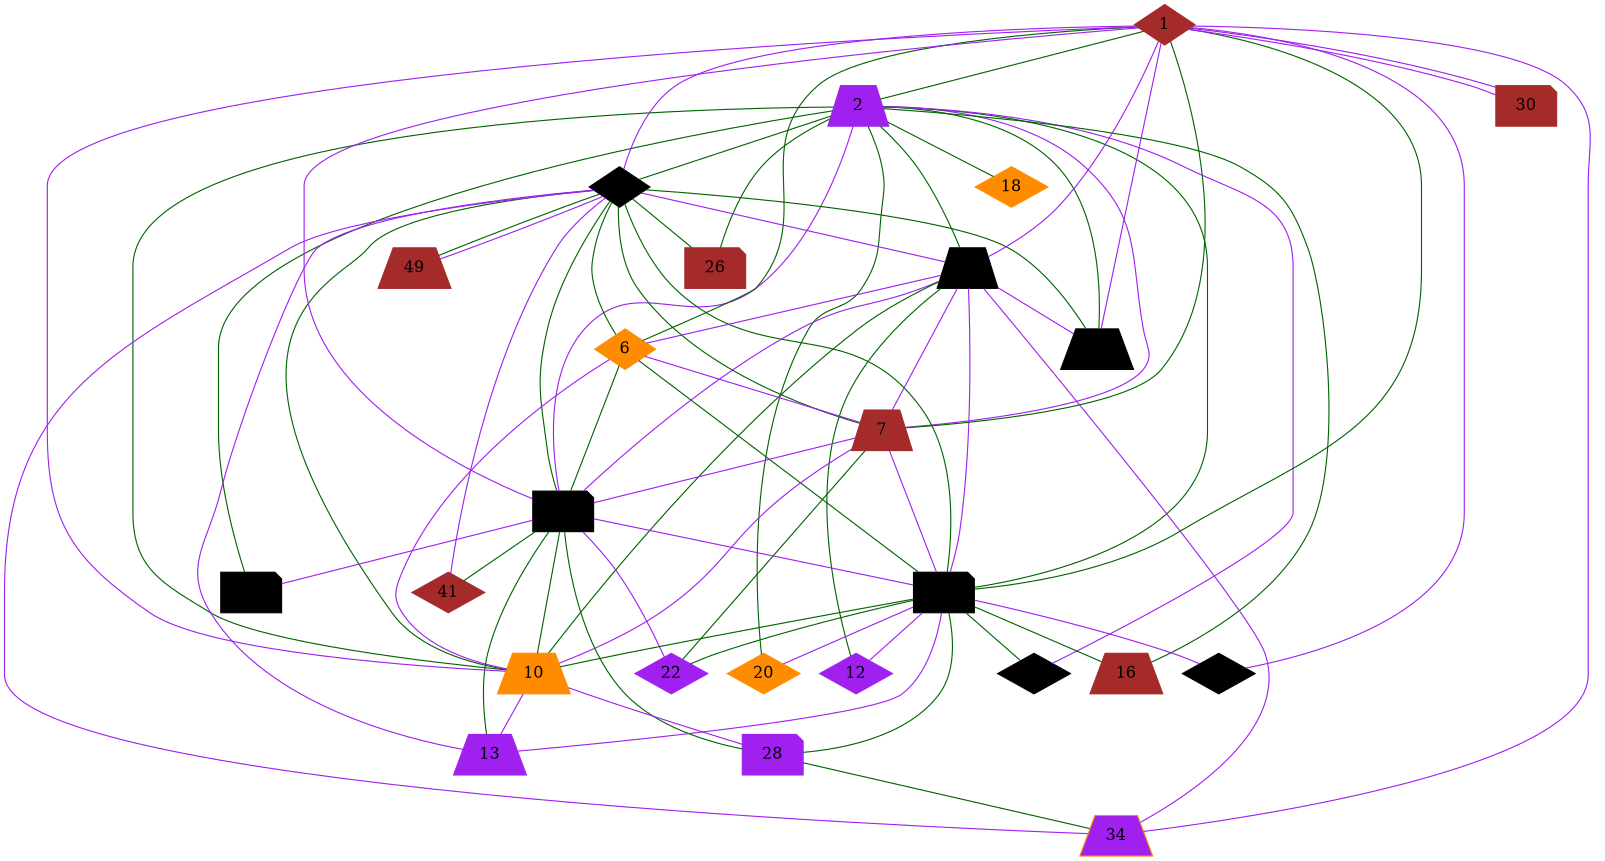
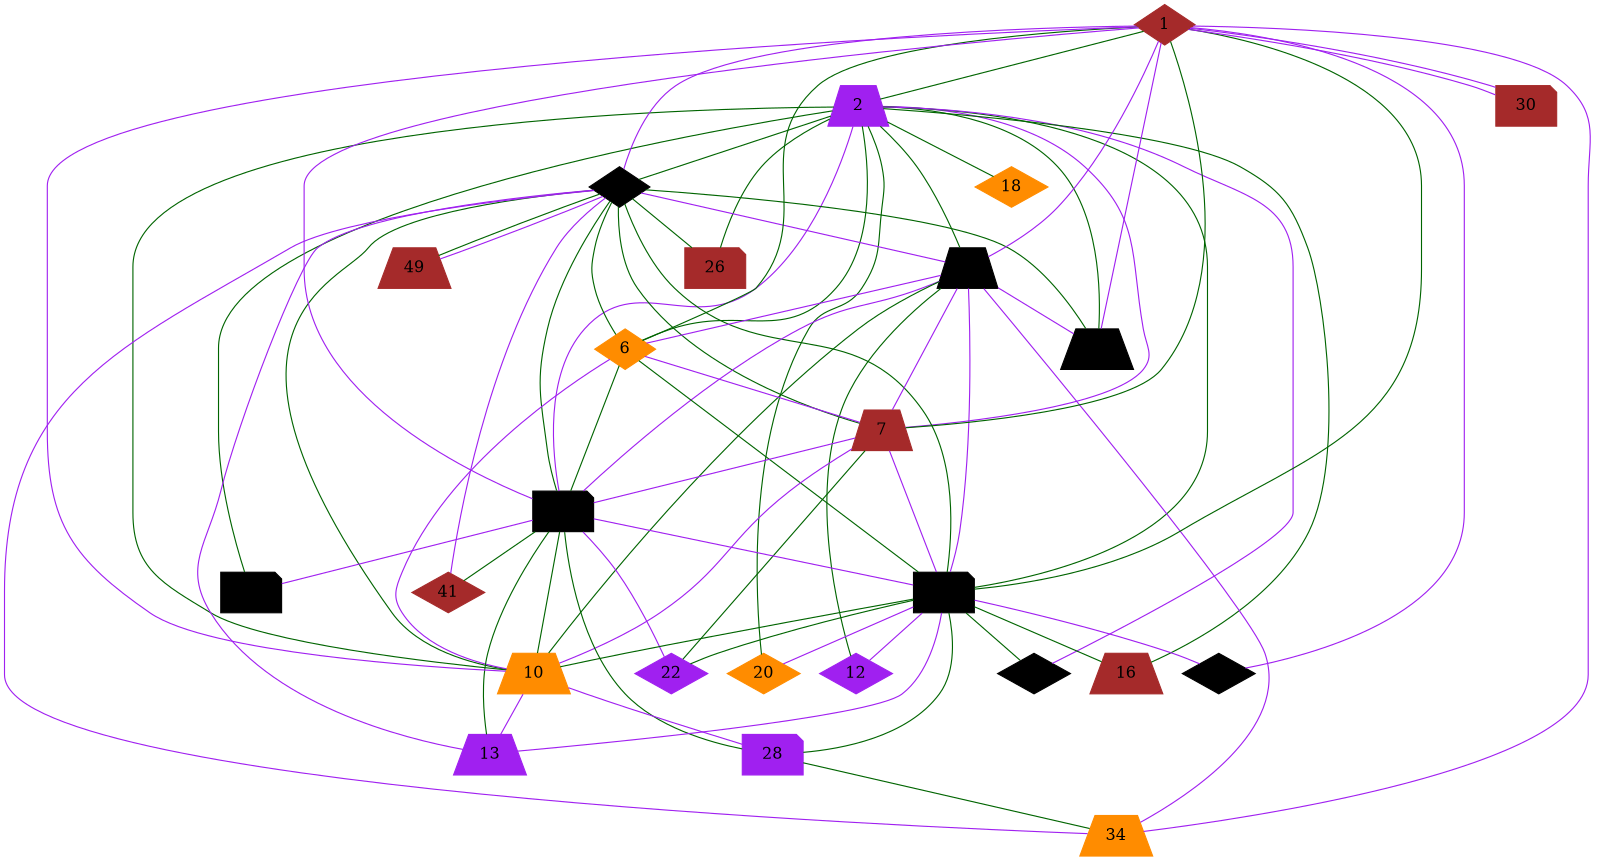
edge "2" -- "6": added
node "34": fillcolor purple -> darkorange
